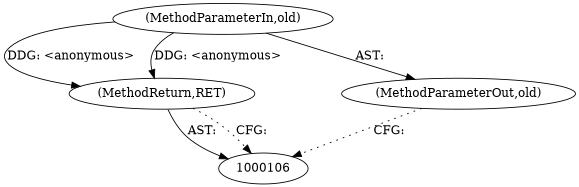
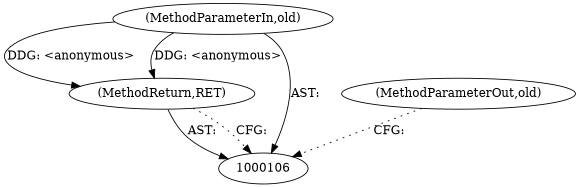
edge "(MethodParameterIn,old)" -> "(MethodParameterOut,old)": now "(MethodParameterIn,old)" -> "1000106"
